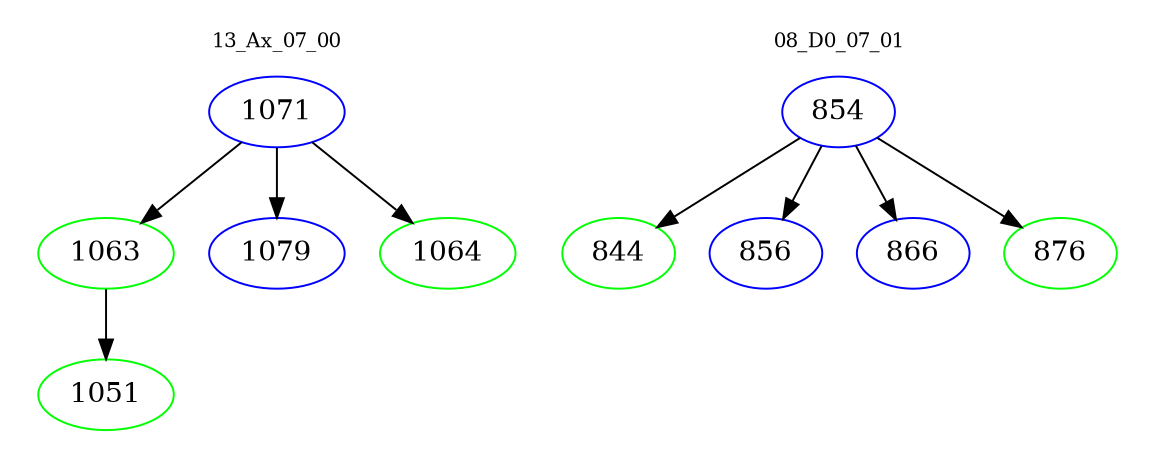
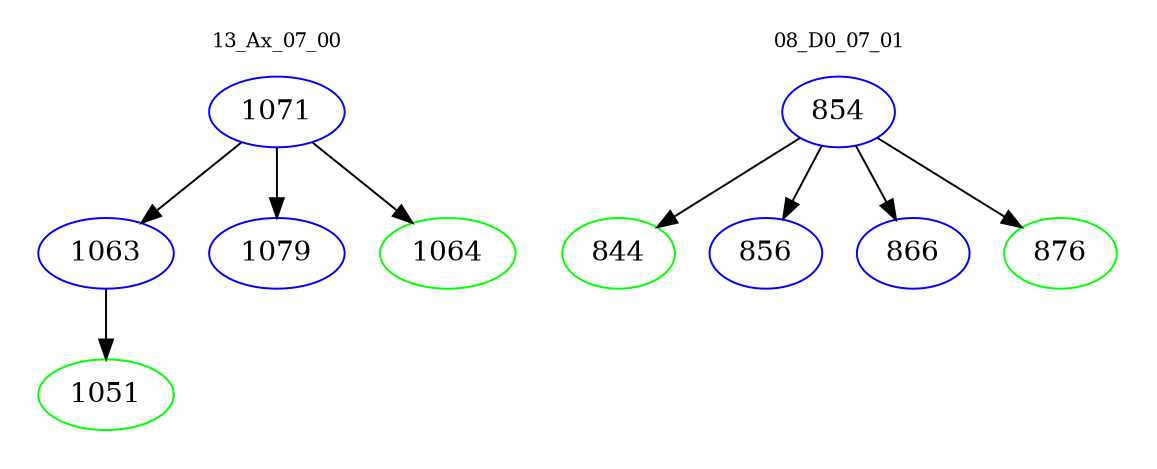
node "1063": color green -> blue
